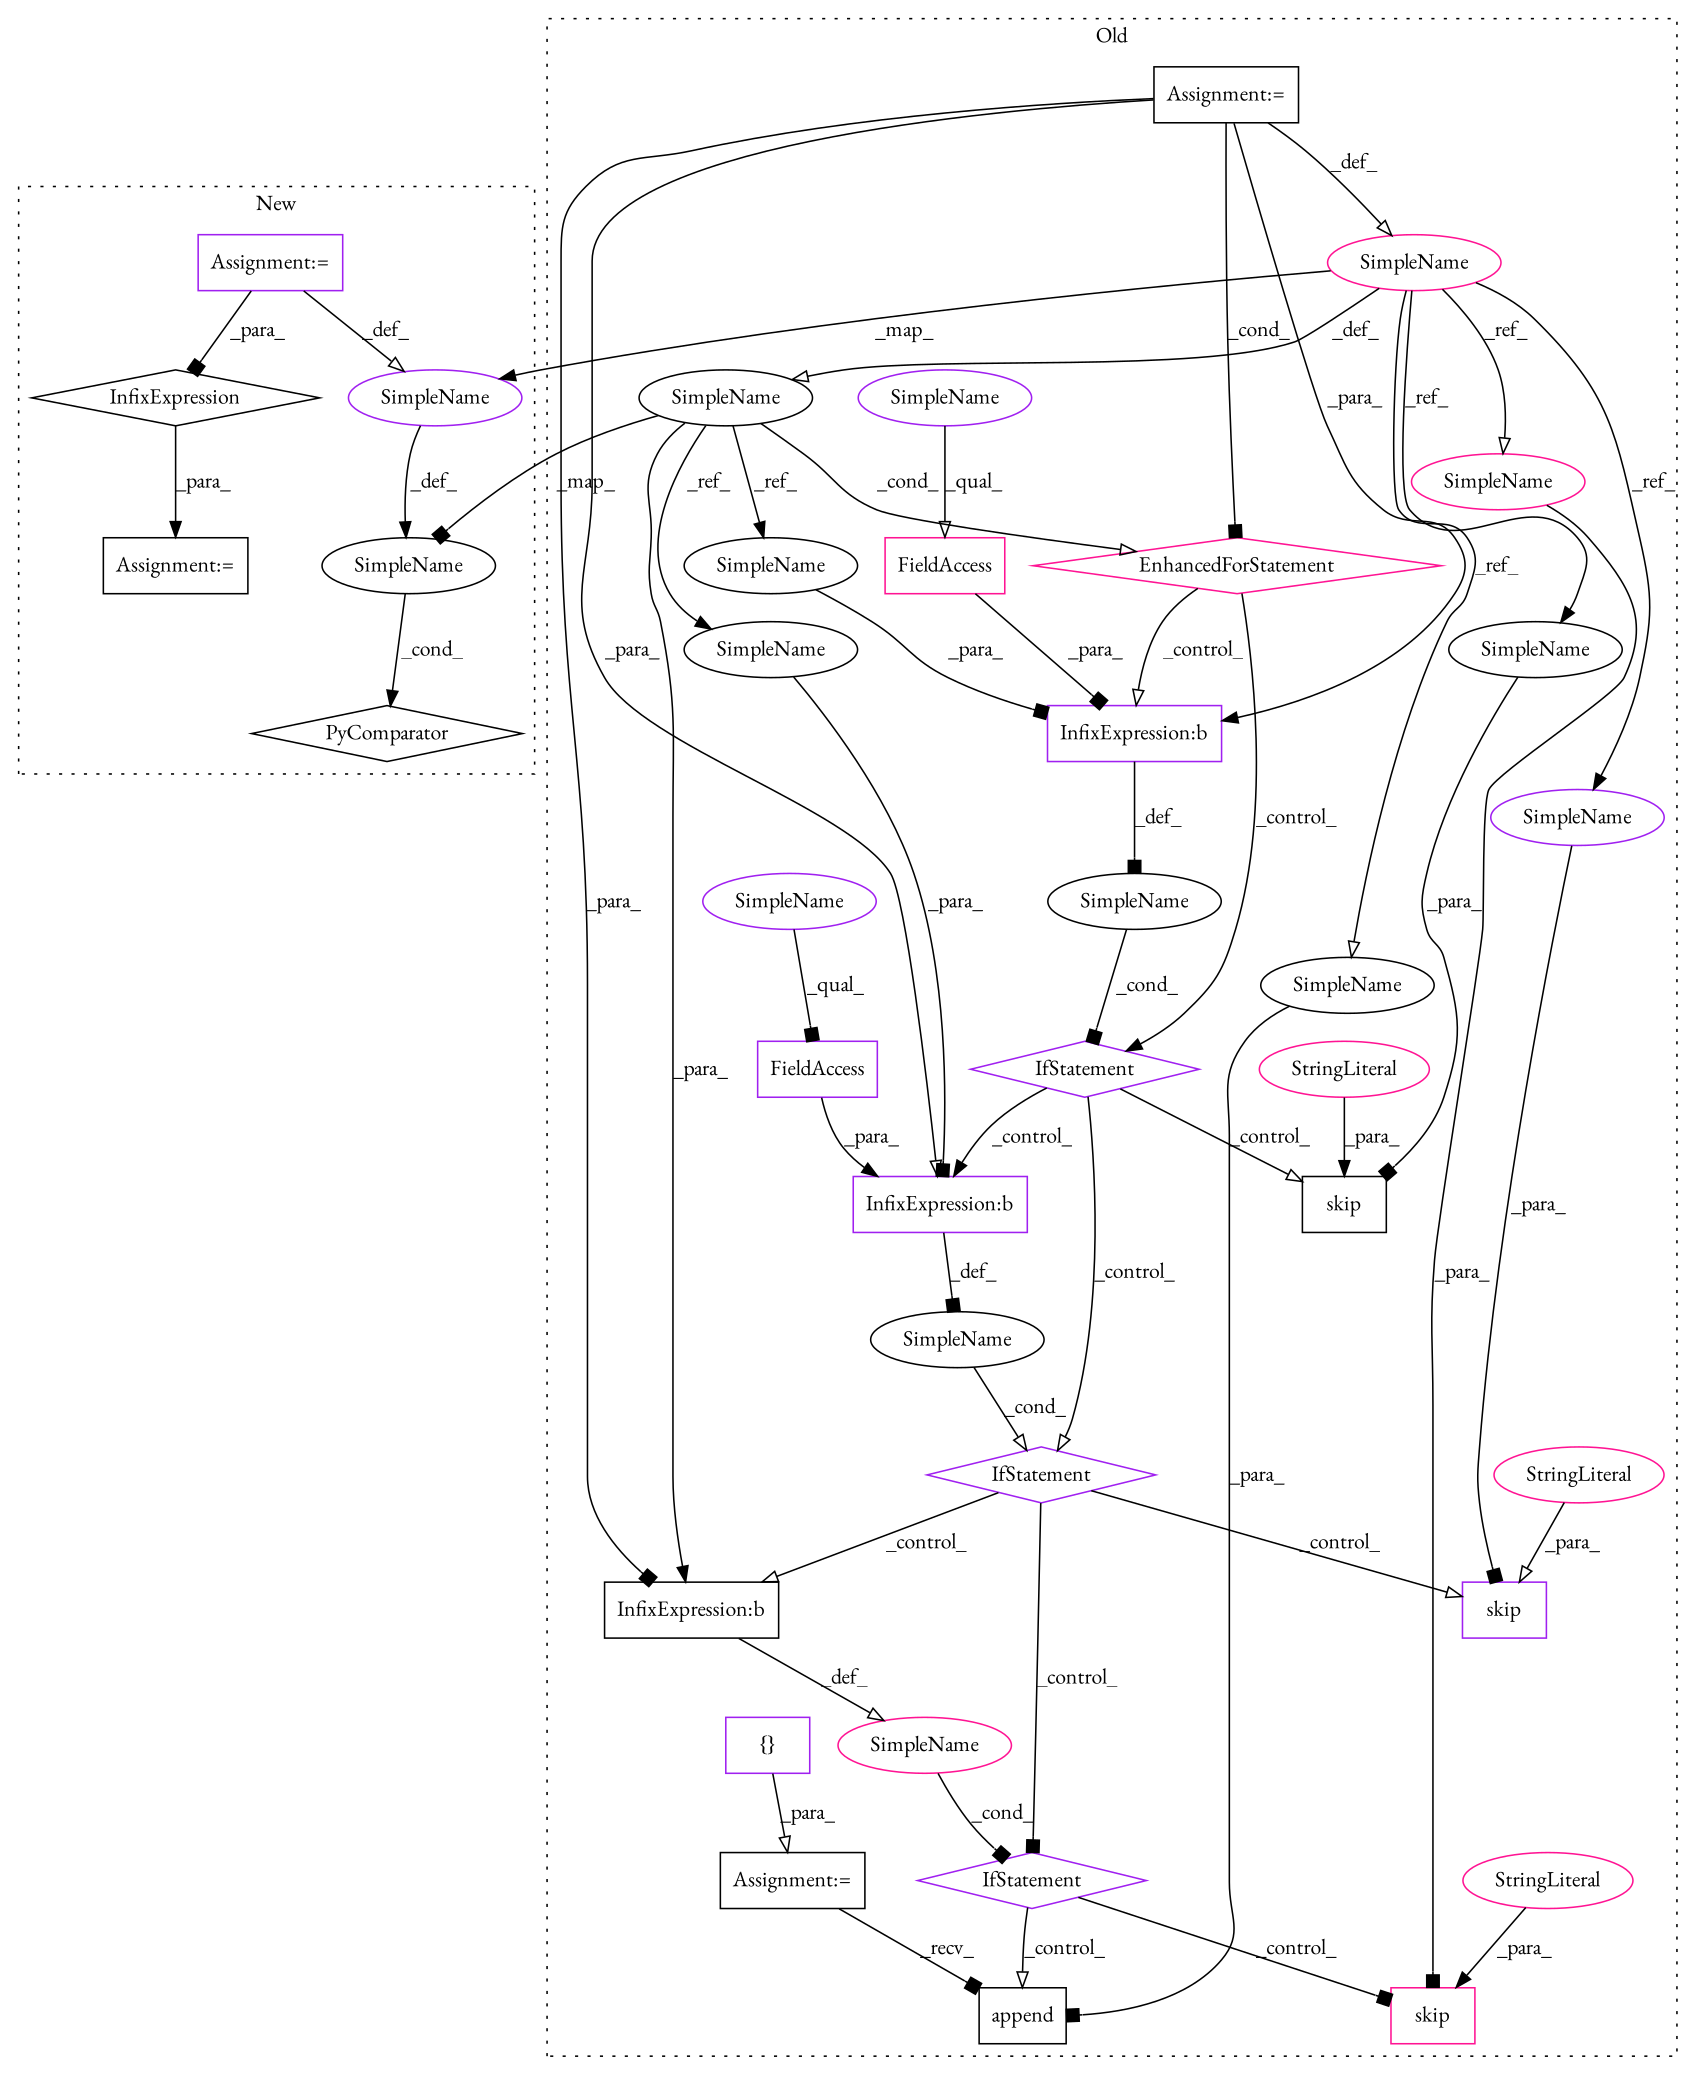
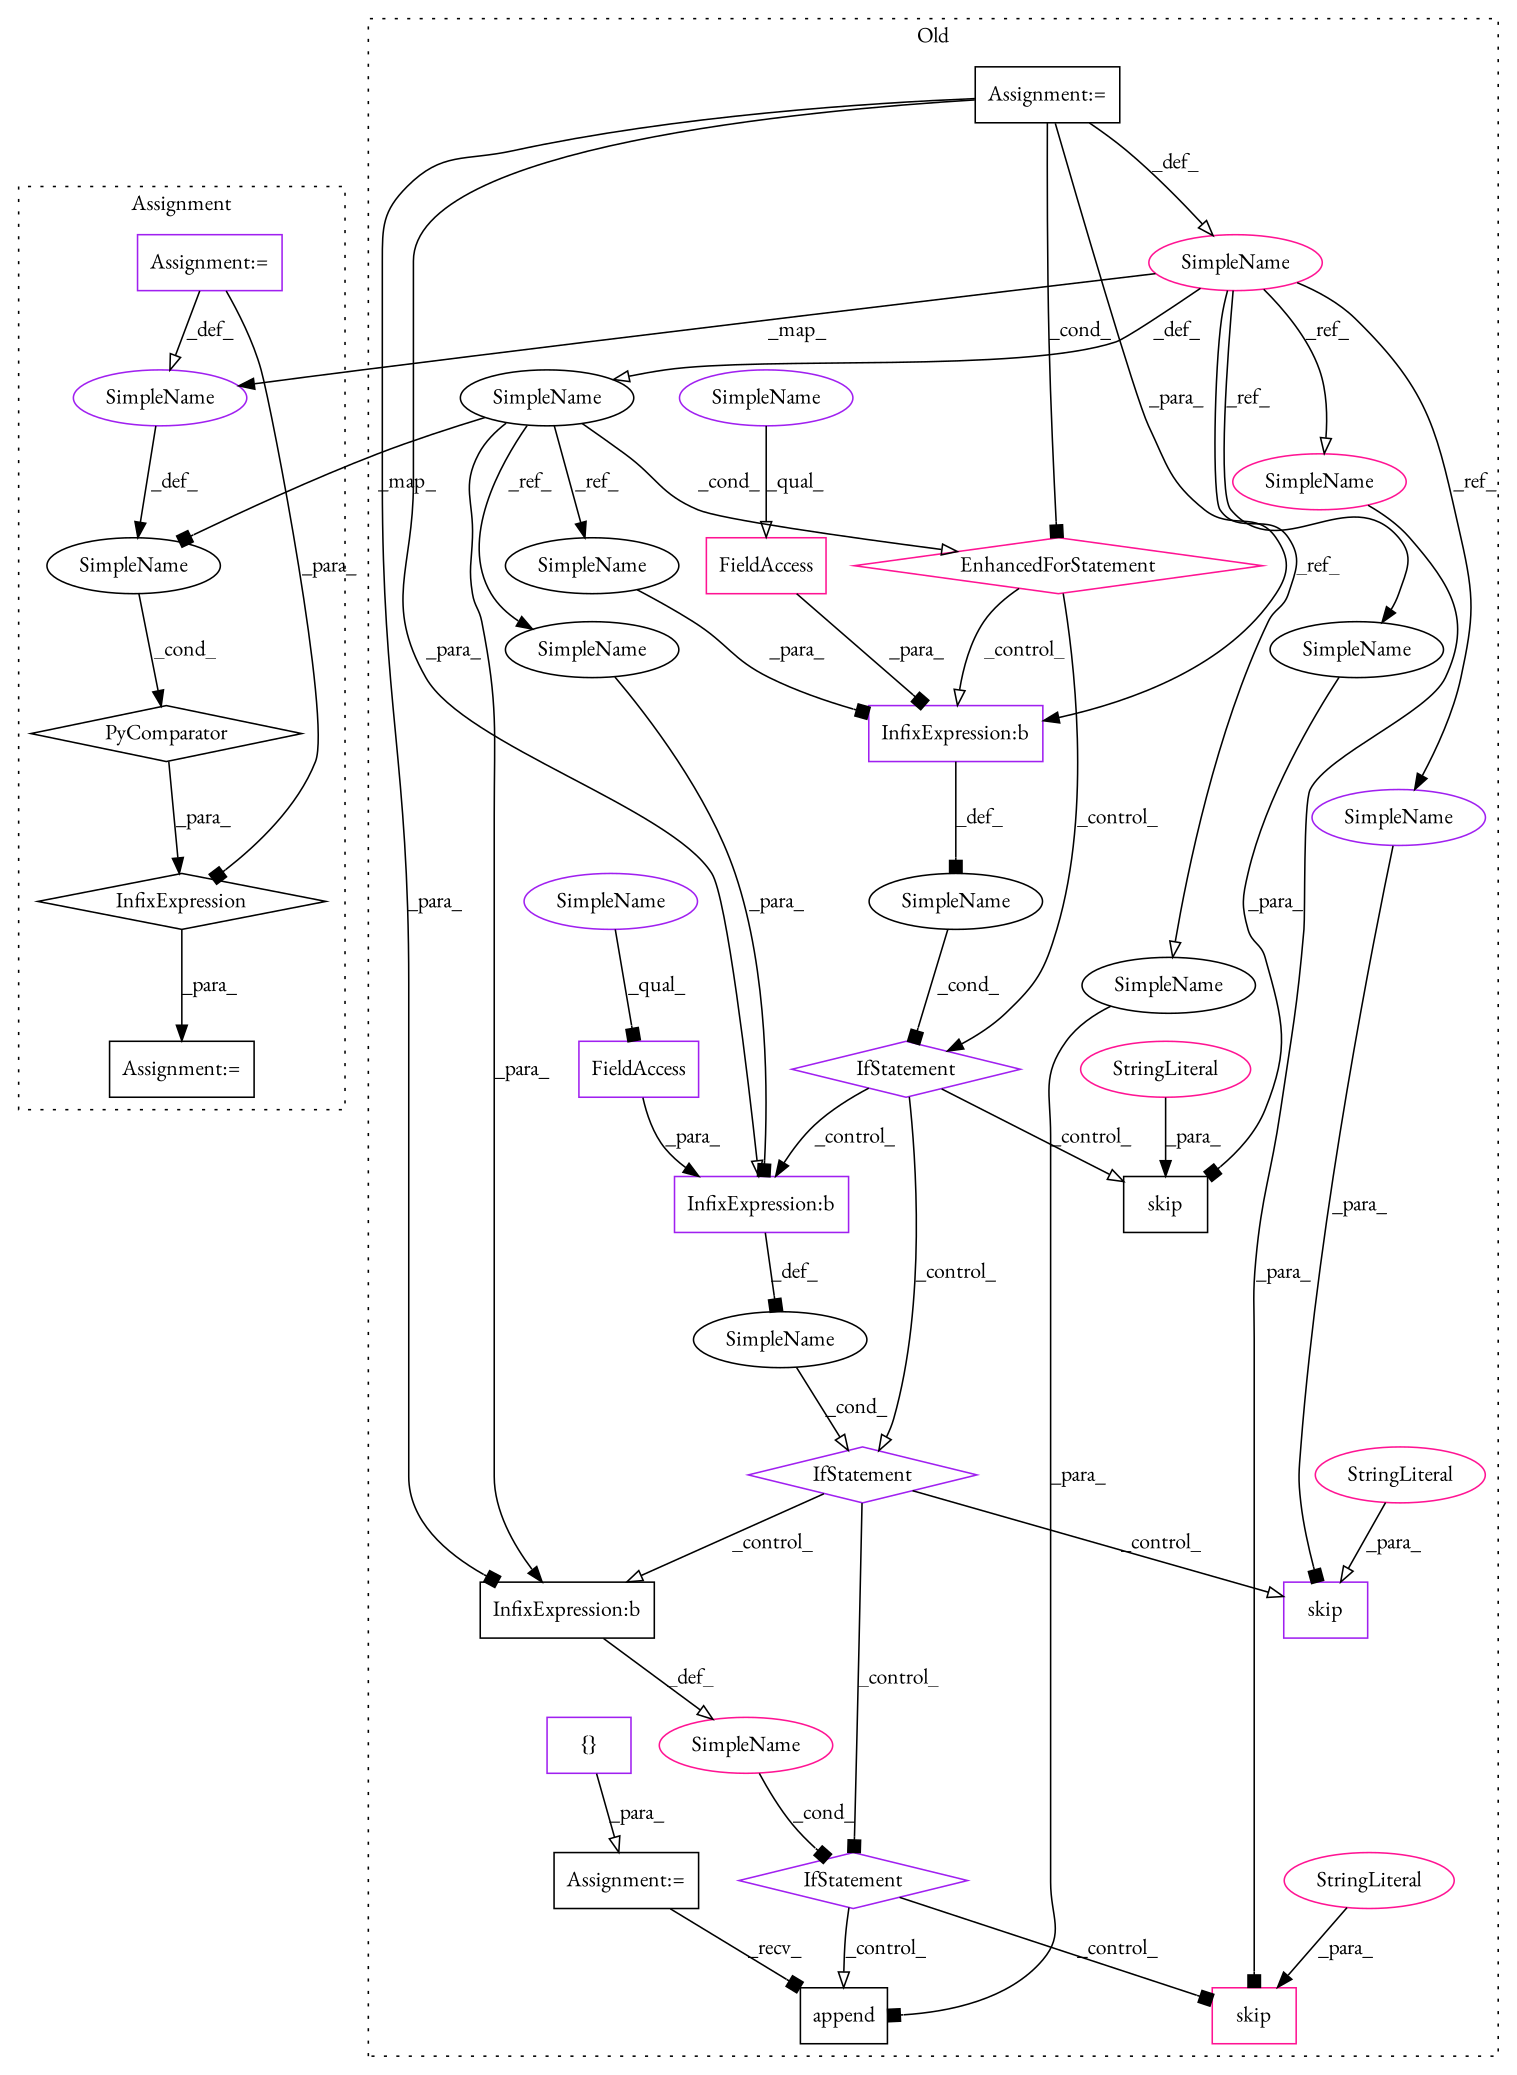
cluster "New": label "New" -> "Assignment"
edge "PyComparator" -> "InfixExpression": added, label "_para_"
